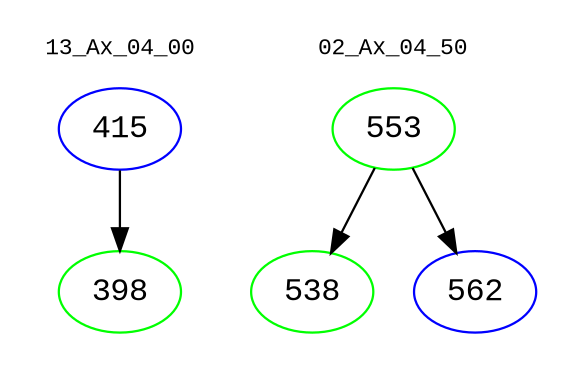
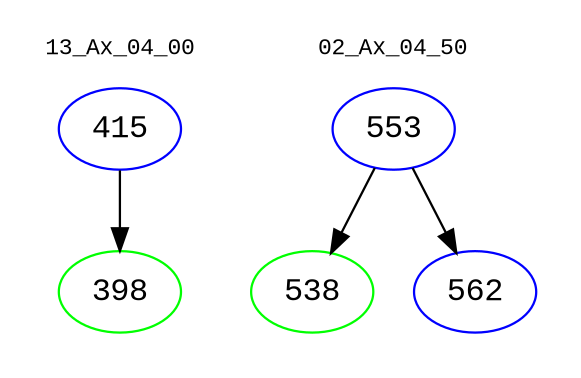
node "553": color green -> blue
